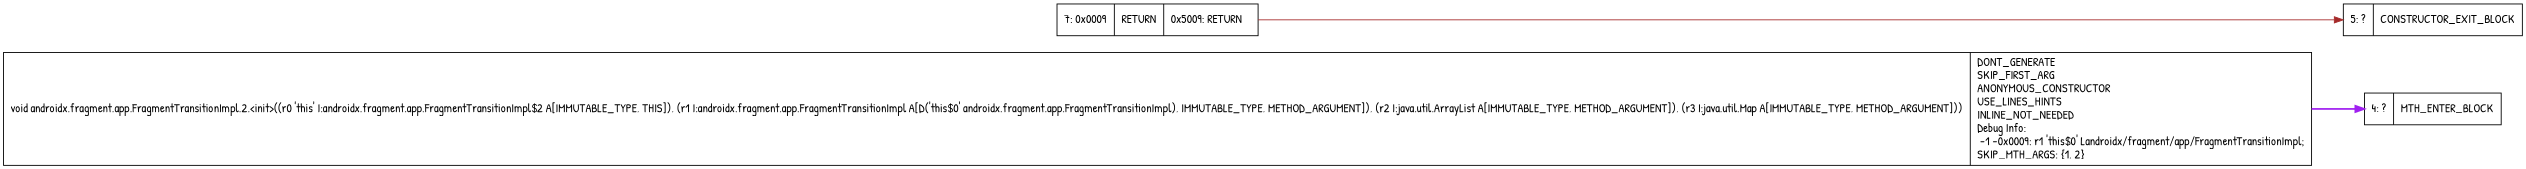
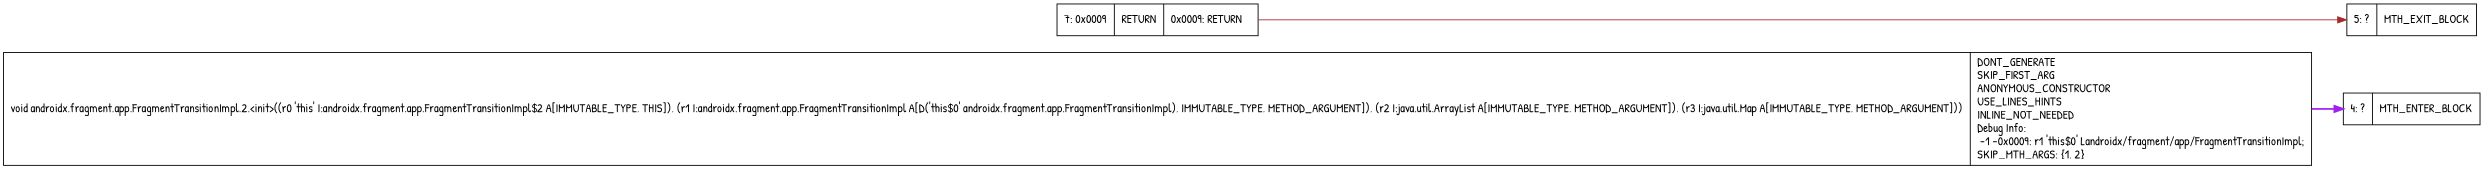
node "7: 0x0009": text "0x5009: RETURN" -> "0x0009: RETURN"
node "5: ?": text "CONSTRUCTOR_EXIT_BLOCK" -> "MTH_EXIT_BLOCK"
